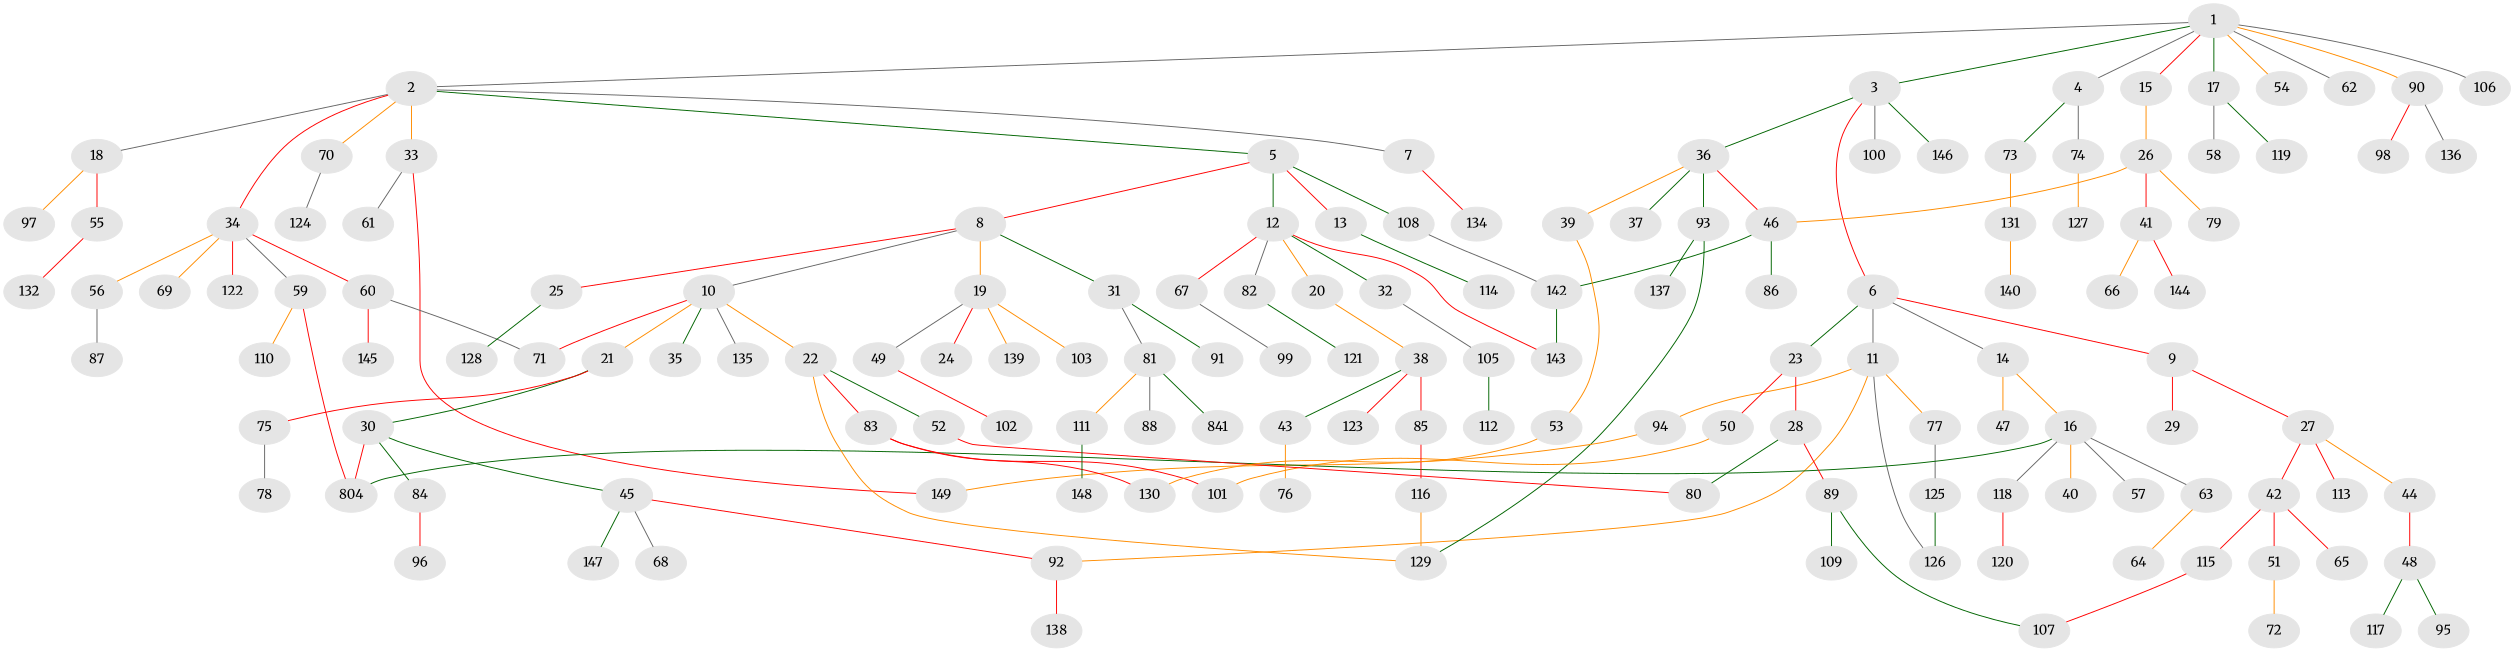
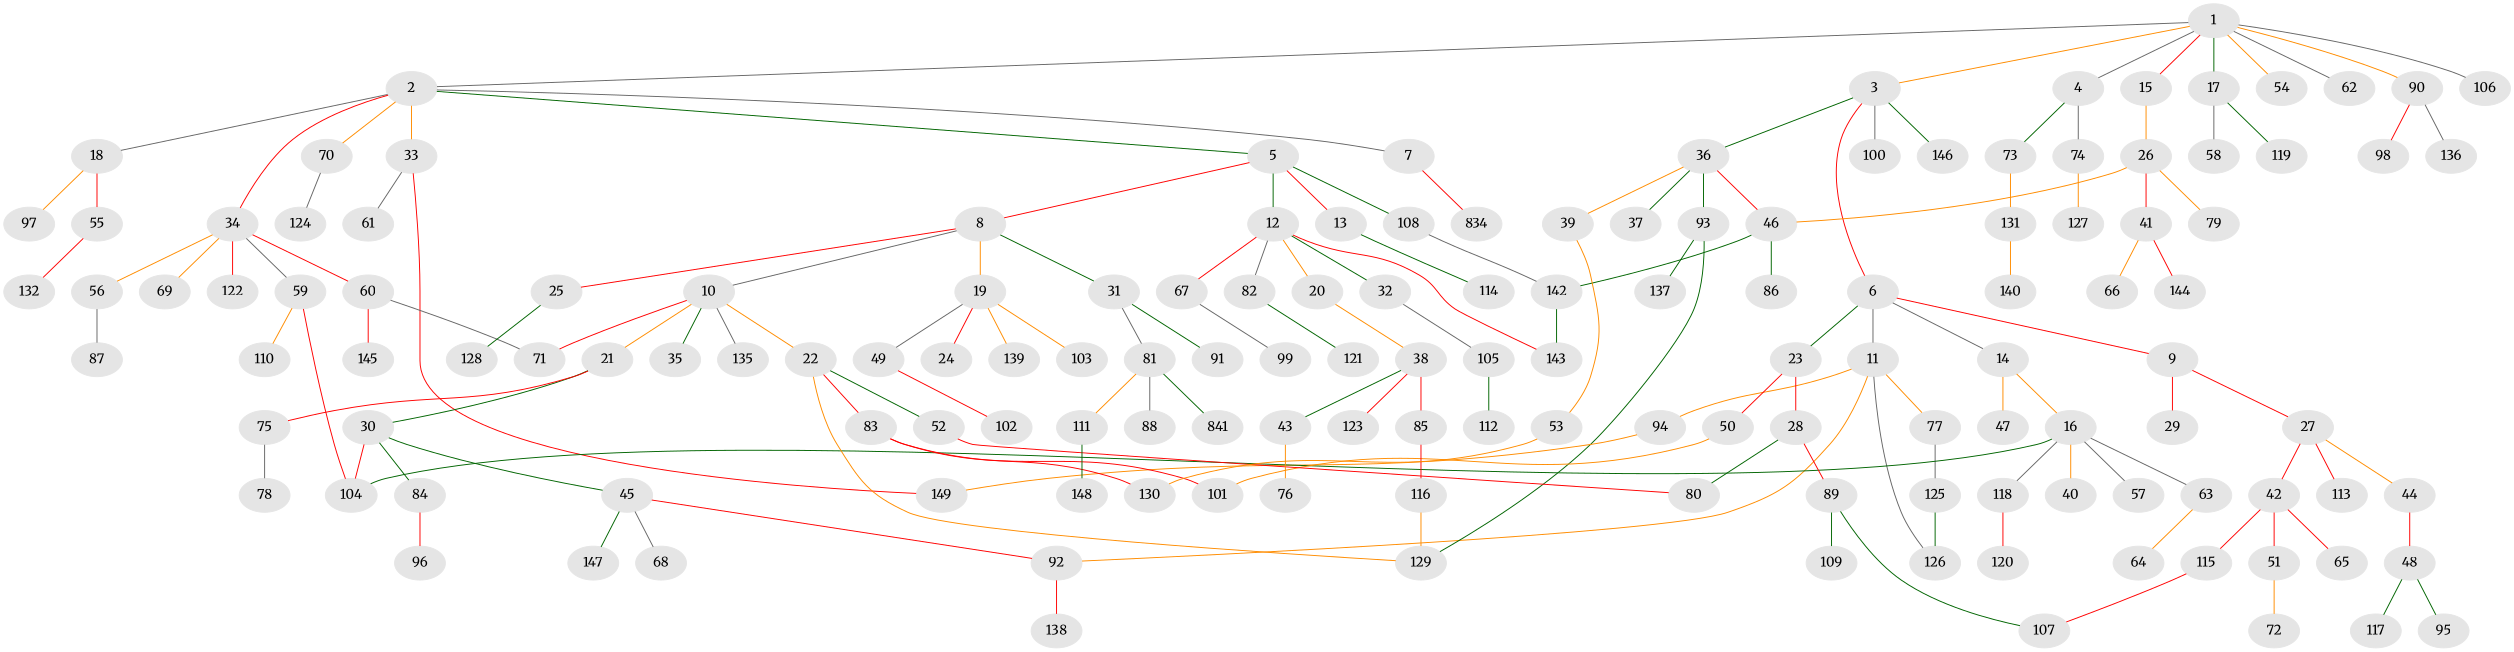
edge "1" -- "3": color darkgreen -> darkorange
node "134": label "134" -> "834"
node "804": label "804" -> "104"
